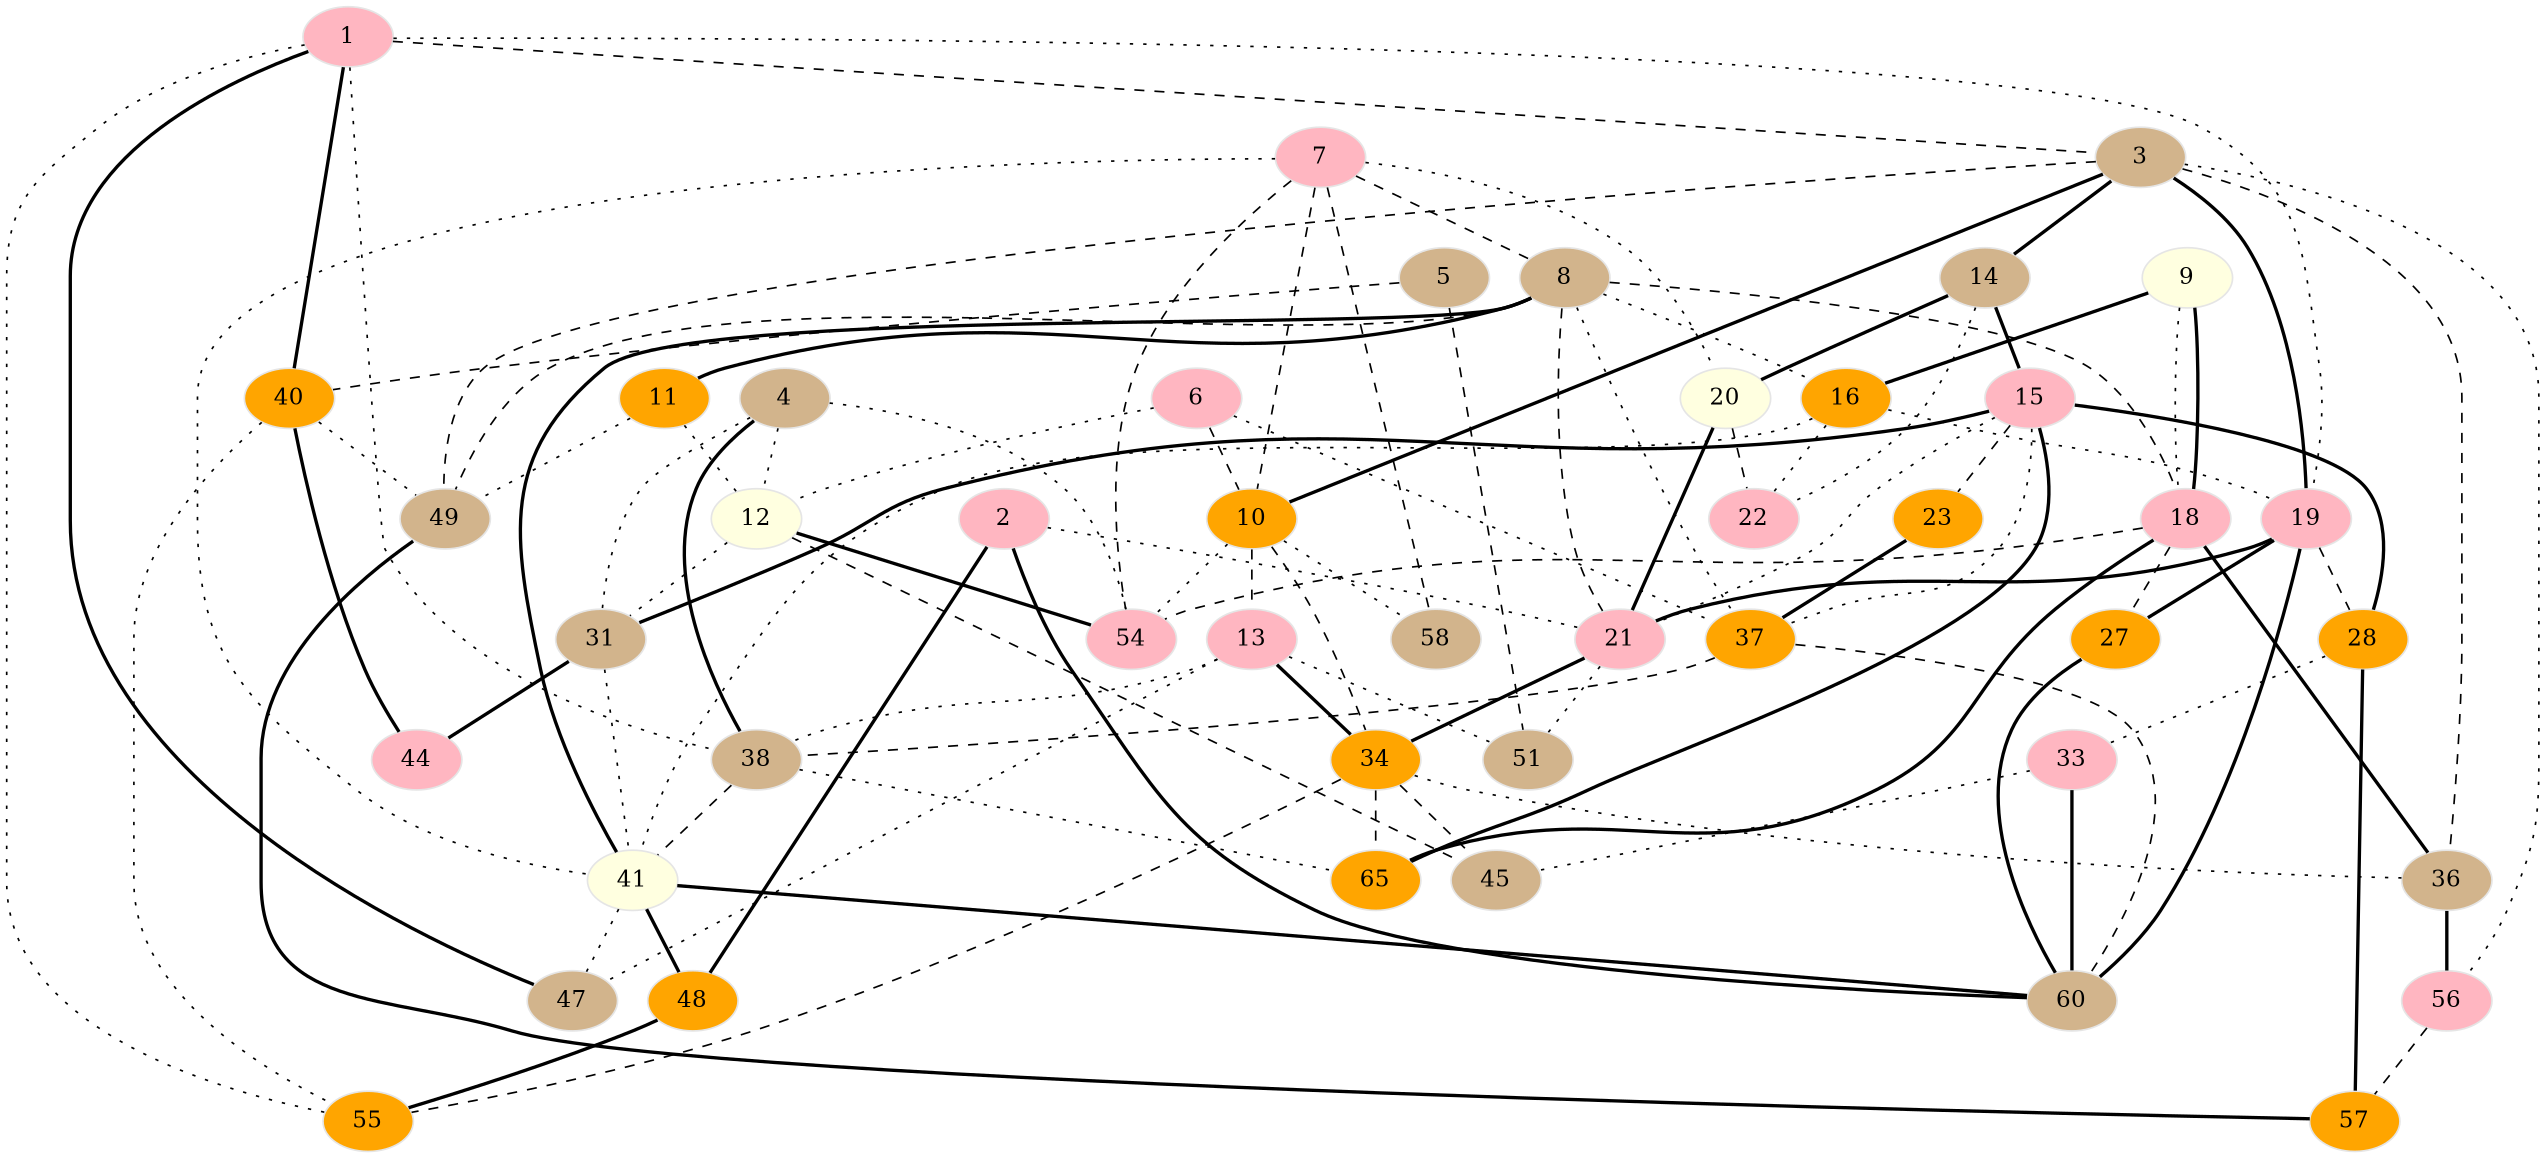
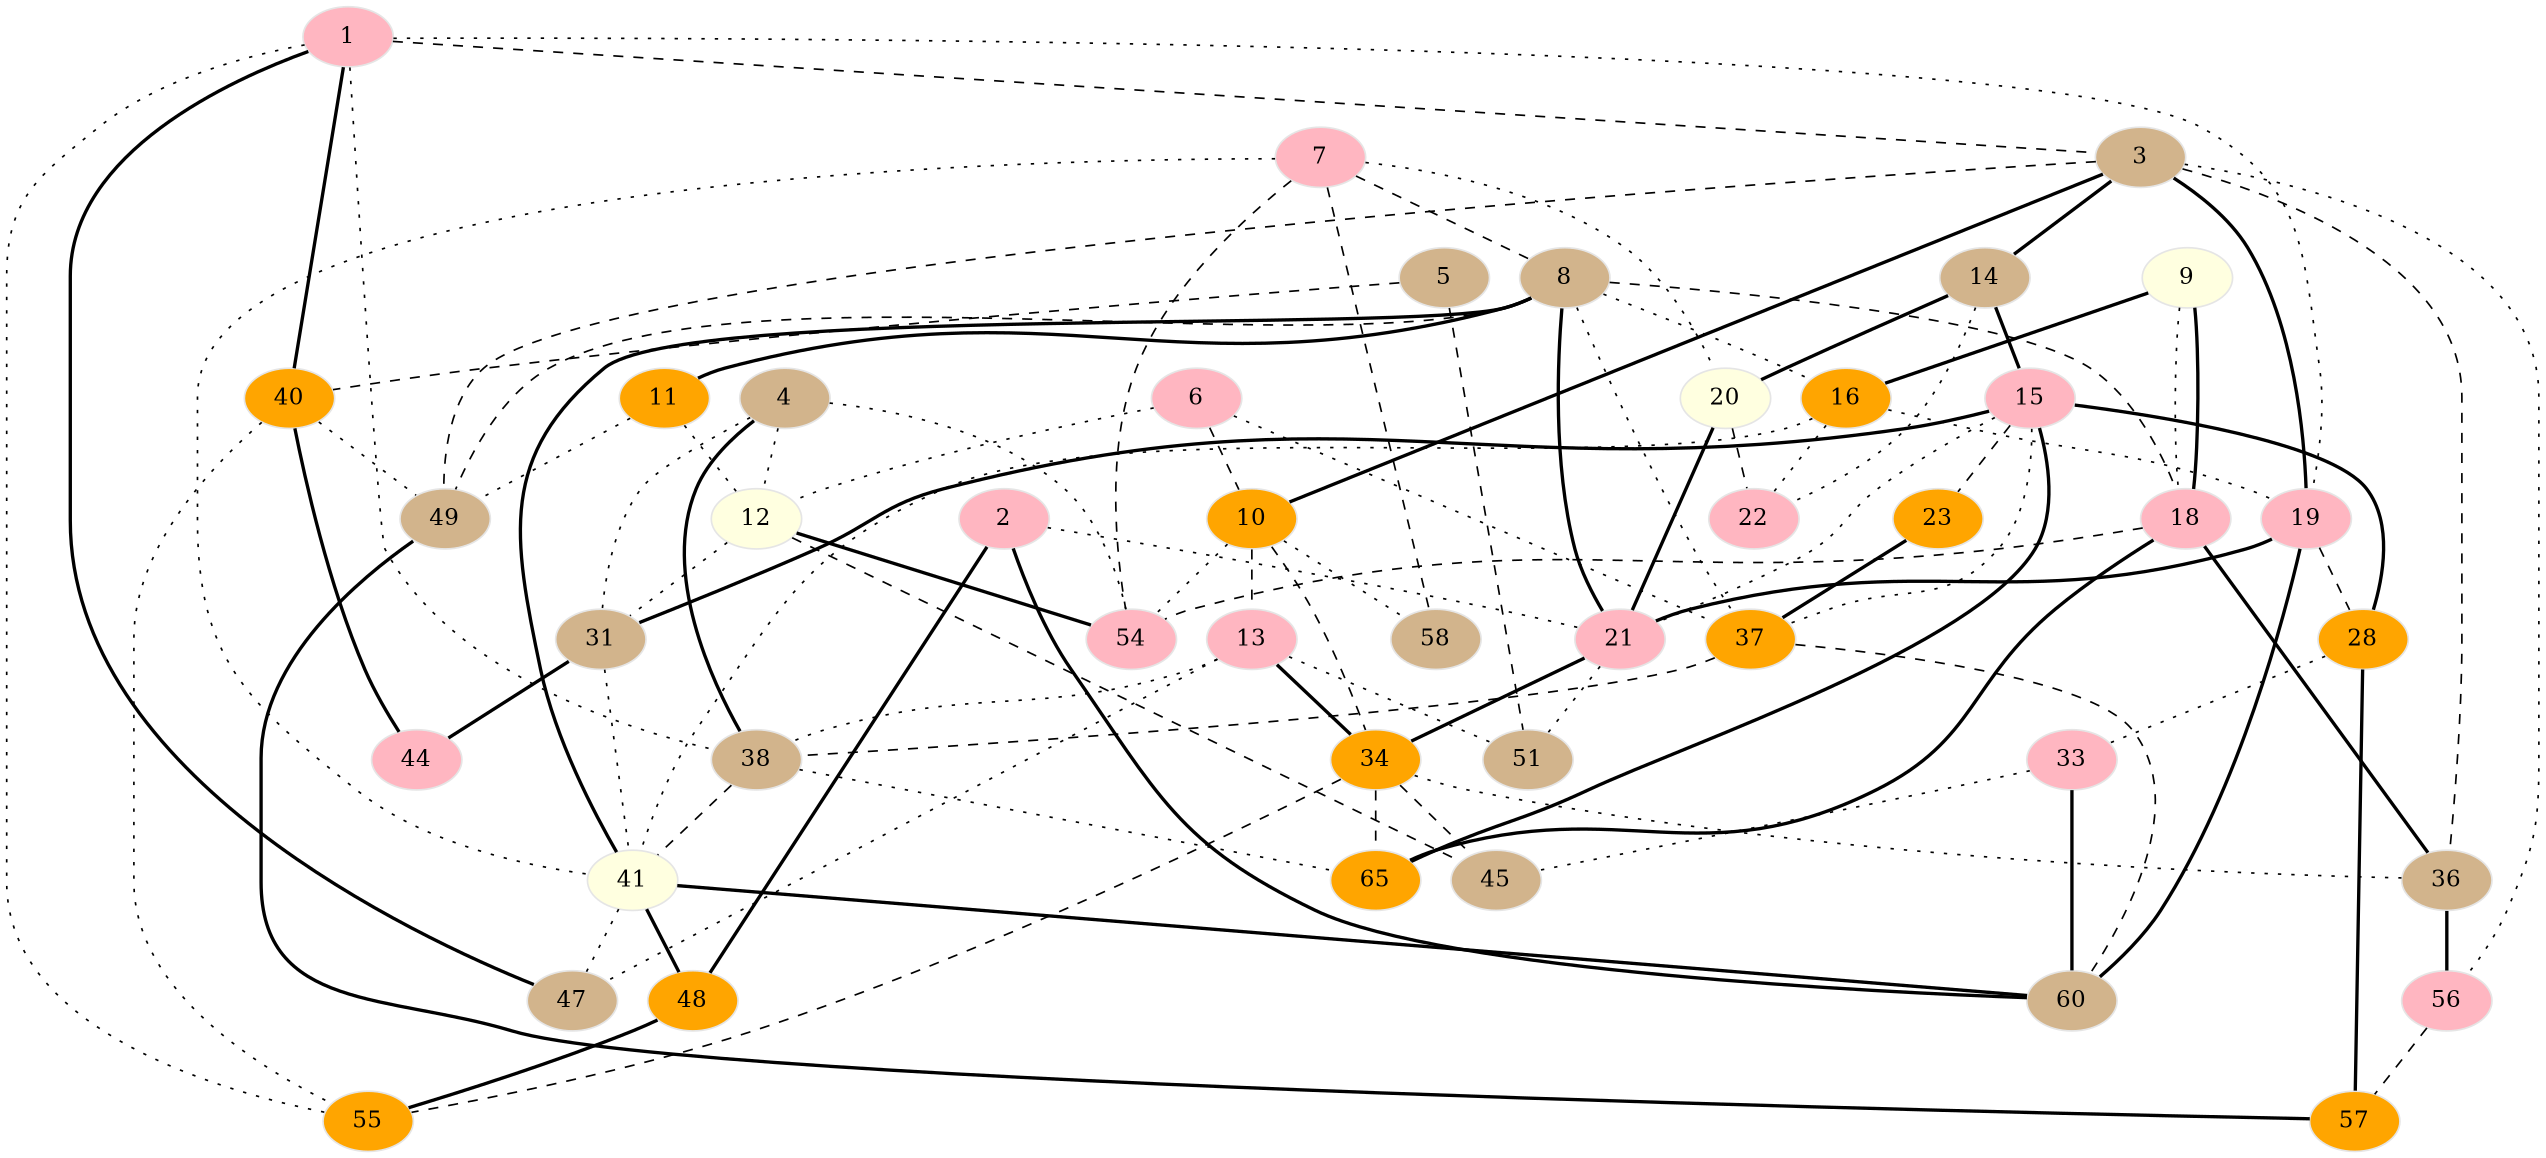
edge "7" -- "10": removed
edge "8" -- "21": style dashed -> bold
node "27": removed
